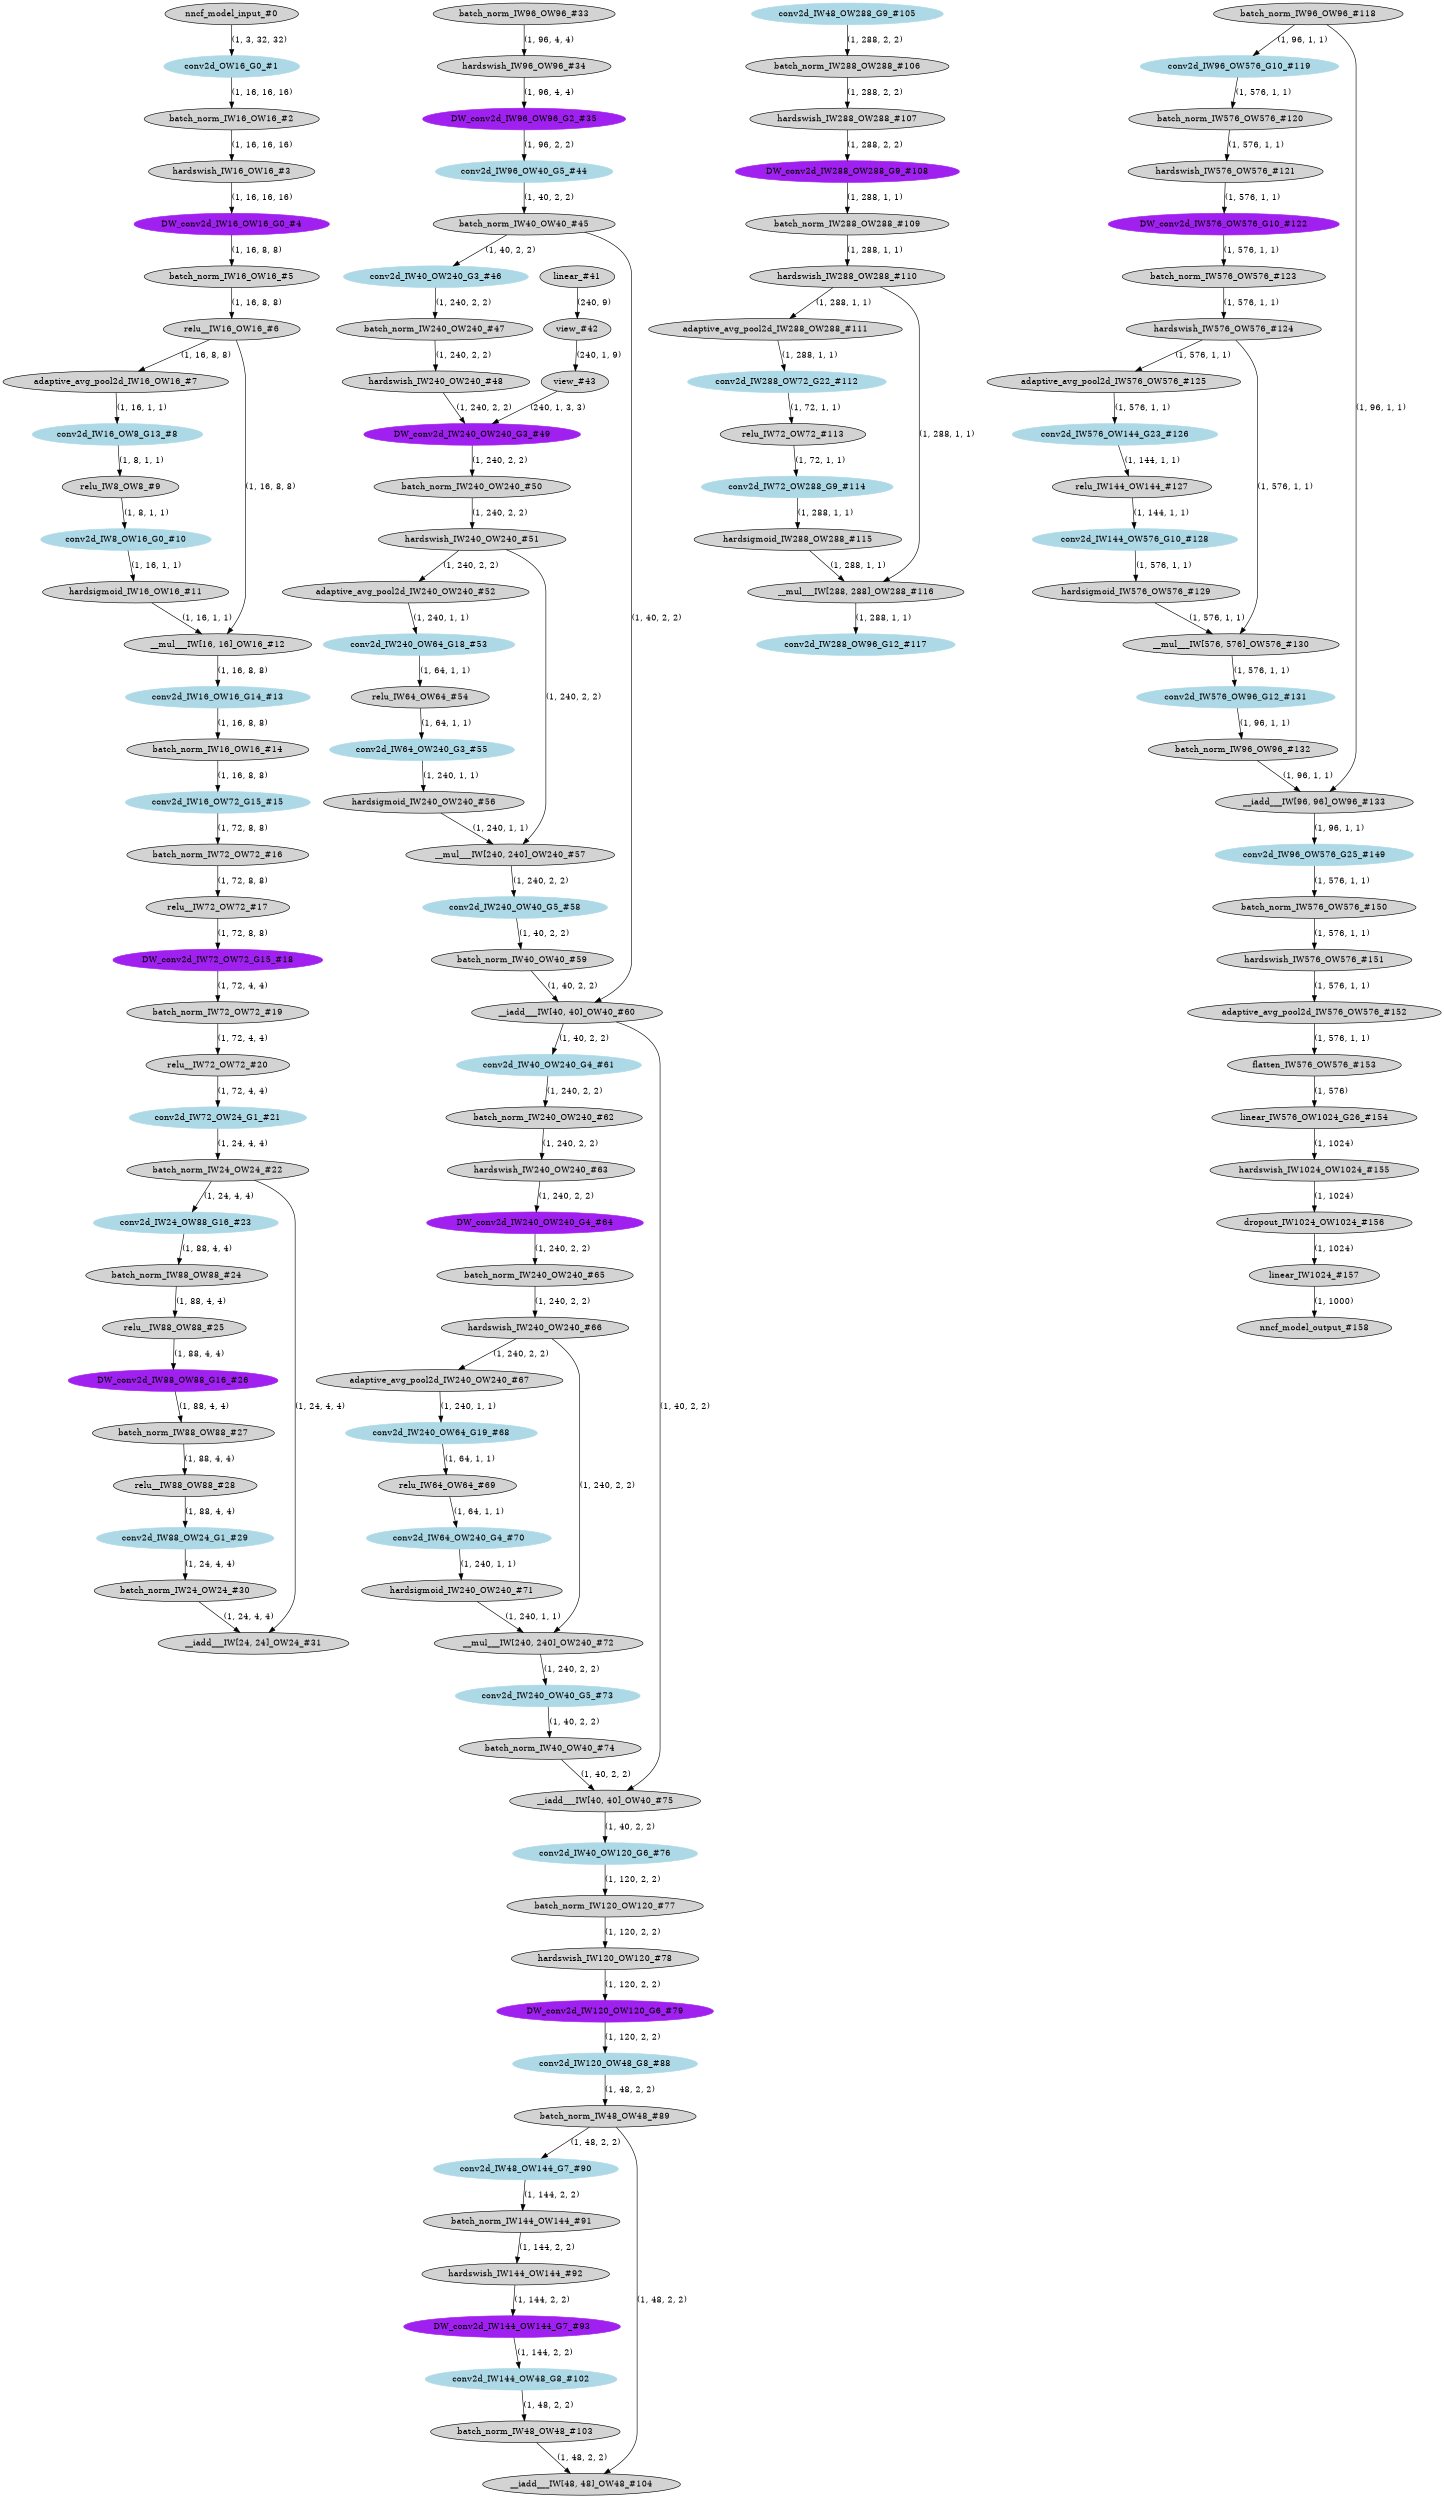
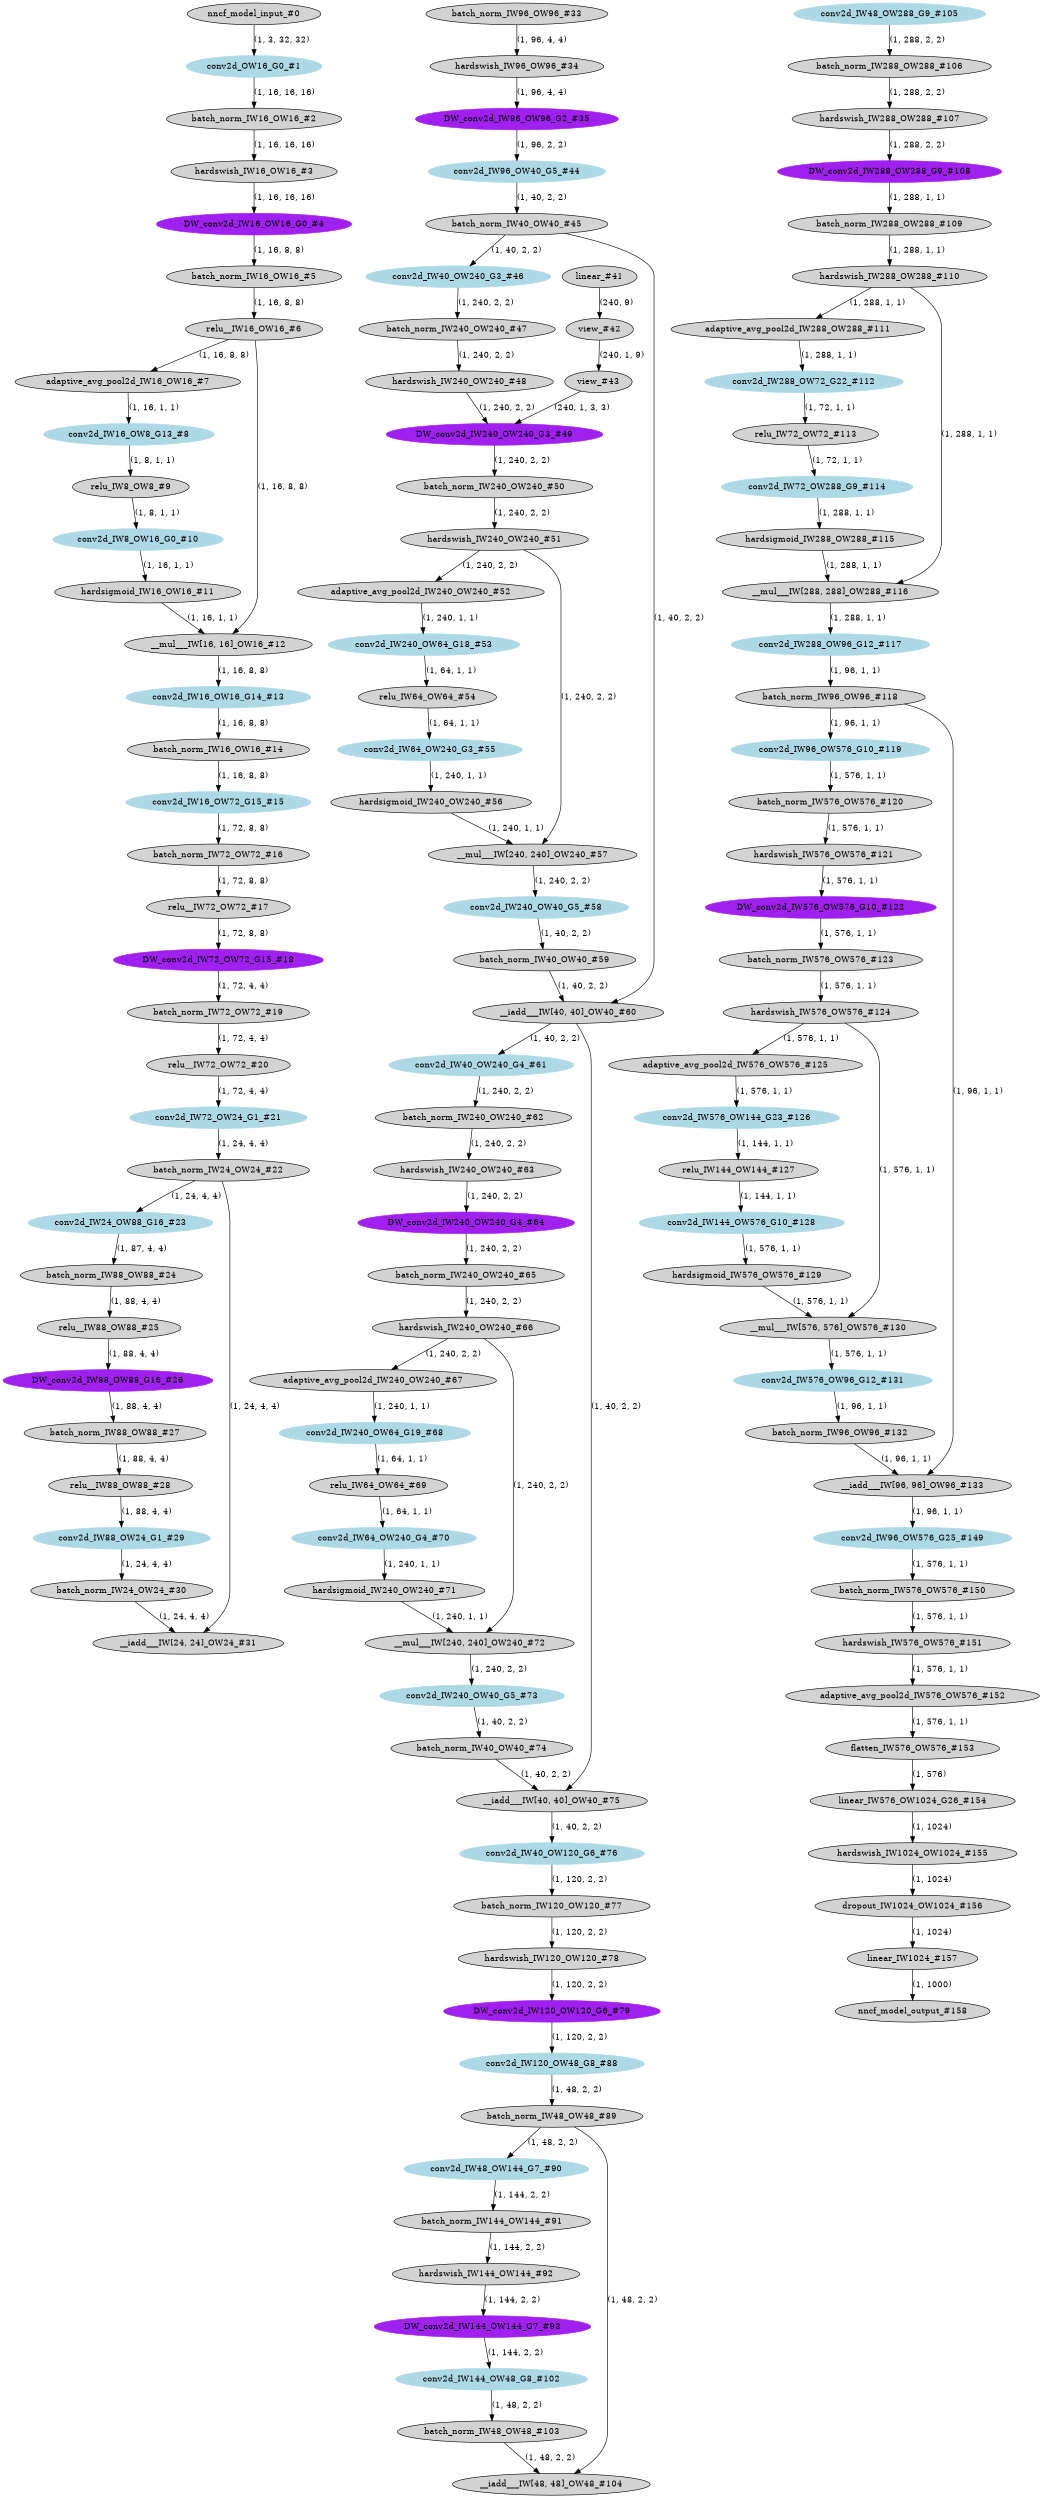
edge "conv2d_IW288_OW96_G12_#117" -> "batch_norm_IW96_OW96_#118": added, label "(1, 96, 1, 1)"
edge "conv2d_IW24_OW88_G16_#23" -> "batch_norm_IW88_OW88_#24": label "(1, 88, 4, 4)" -> "(1, 87, 4, 4)"
